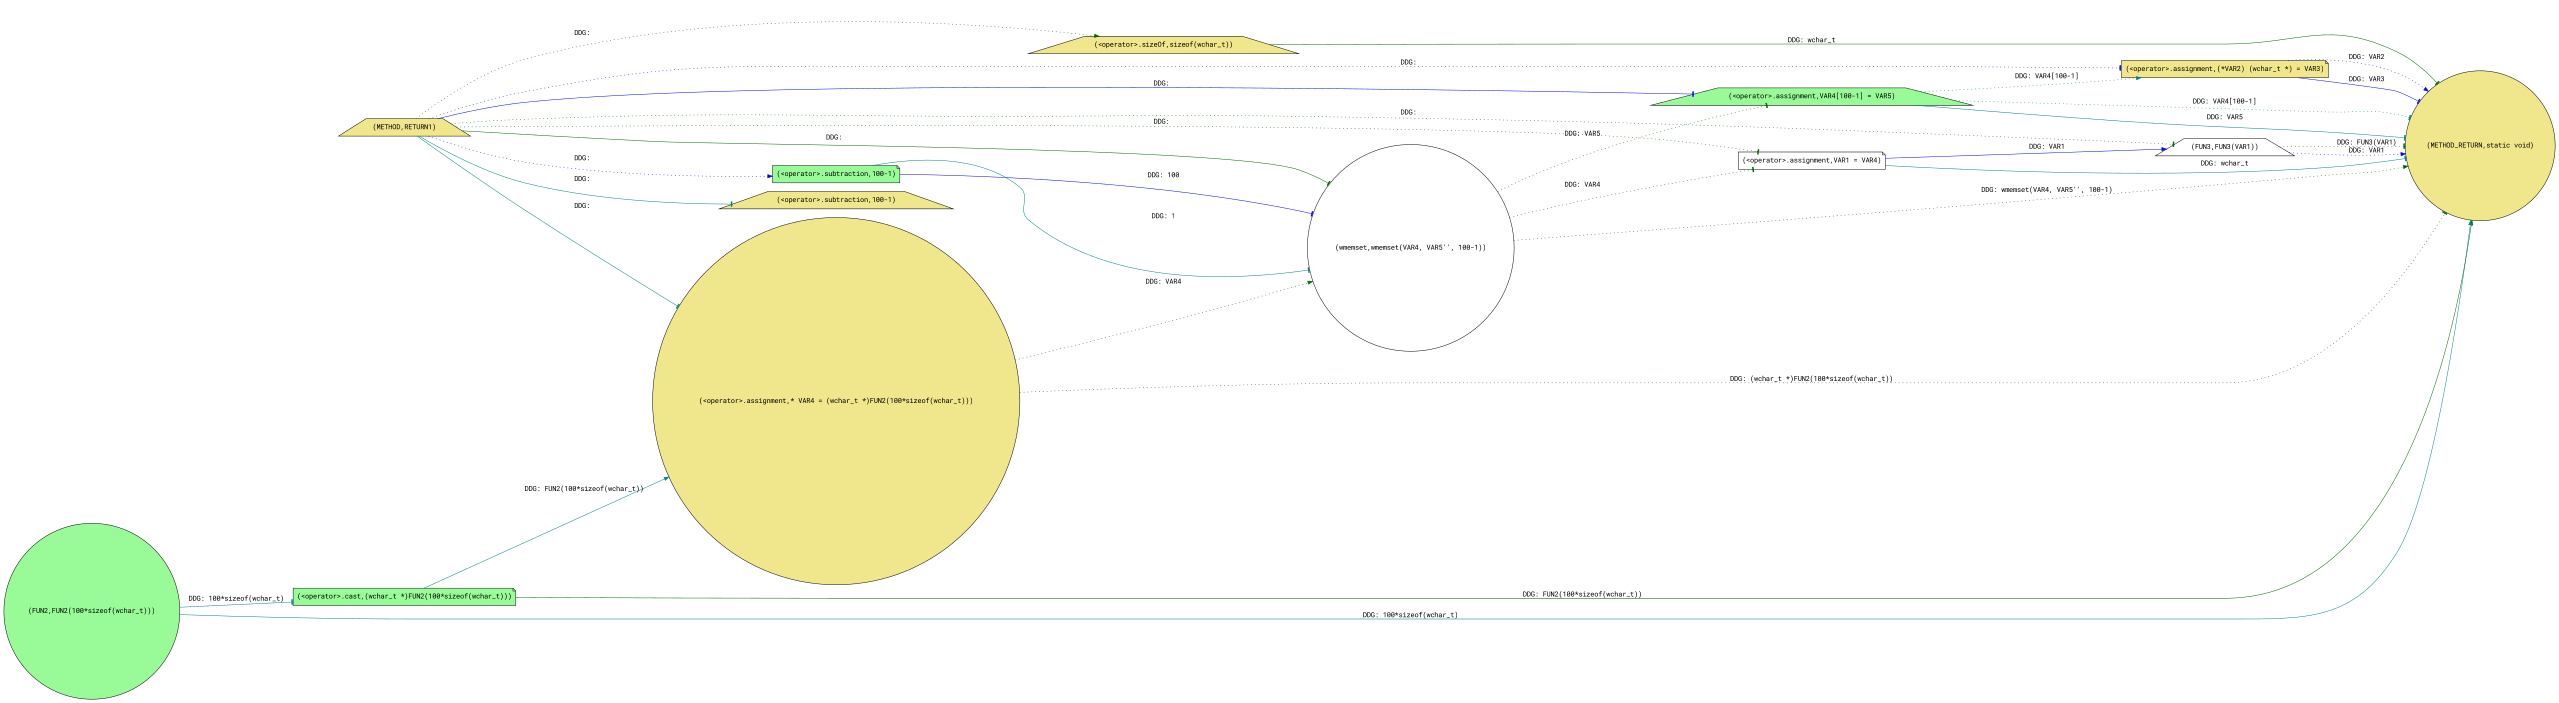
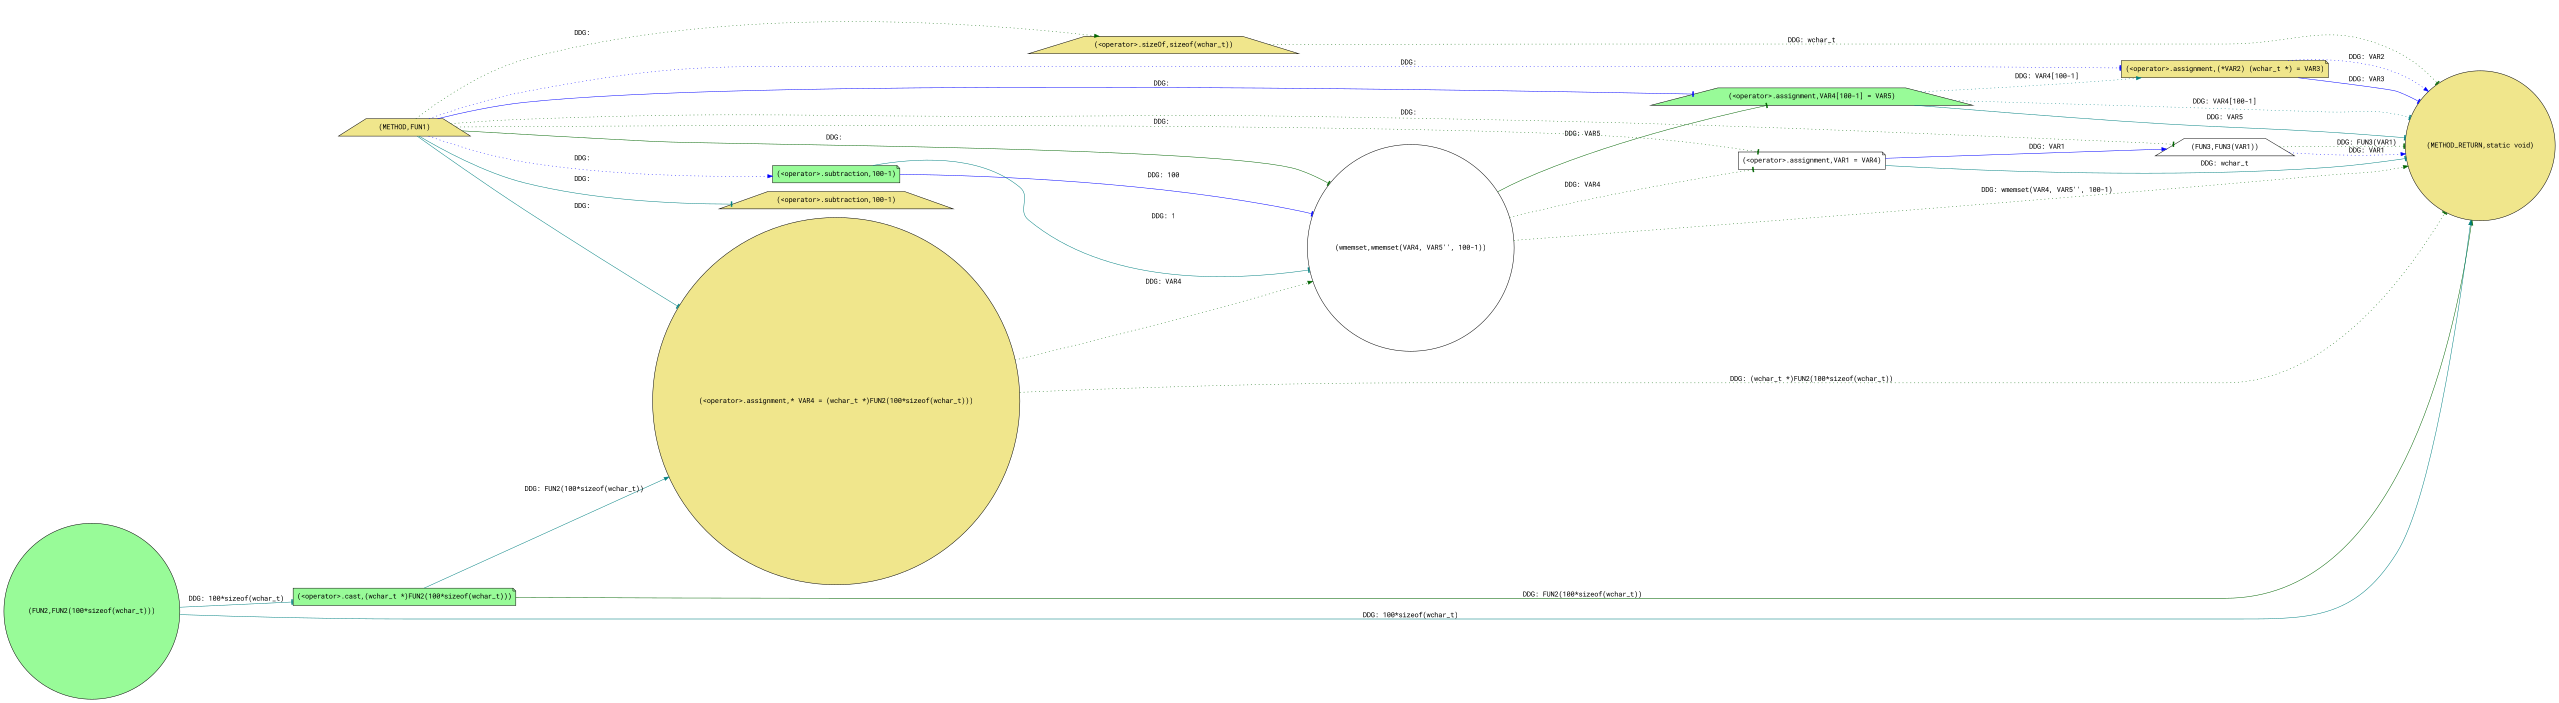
edge "(<operator>.sizeOf,sizeof(wchar_t))" -> "(METHOD_RETURN,static void)": style solid -> dotted
node "(METHOD,RETURN1)": label "(METHOD,RETURN1)" -> "(METHOD,FUN1)"
edge "(wmemset,wmemset(VAR4, VAR5'', 100-1))" -> "(<operator>.assignment,VAR4[100-1] = VAR5)": style dotted -> solid
